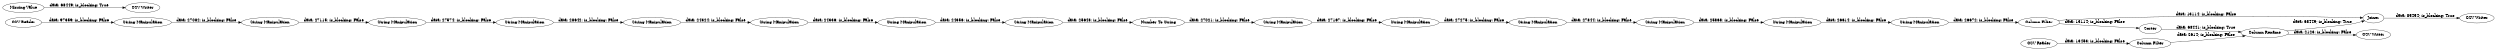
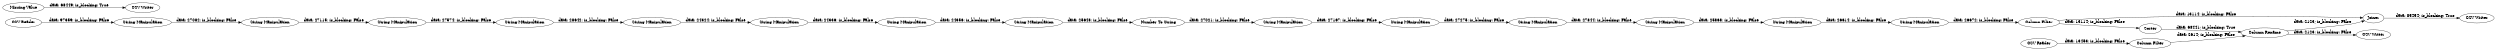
edge "Column Rename" -> "Joiner": label "data: 68449; is_blocking: True" -> "data: 2123; is_blocking: False"
